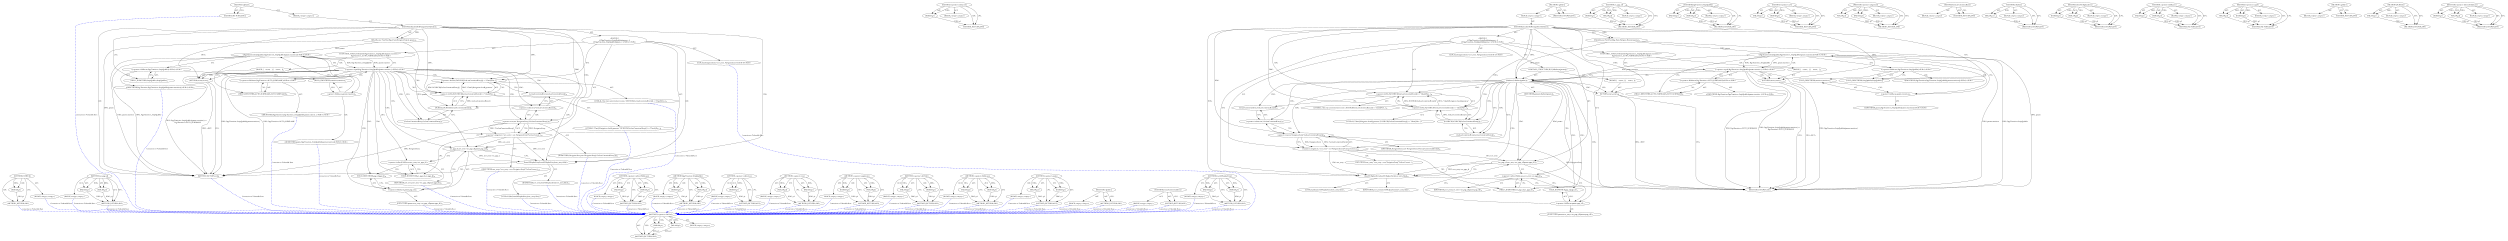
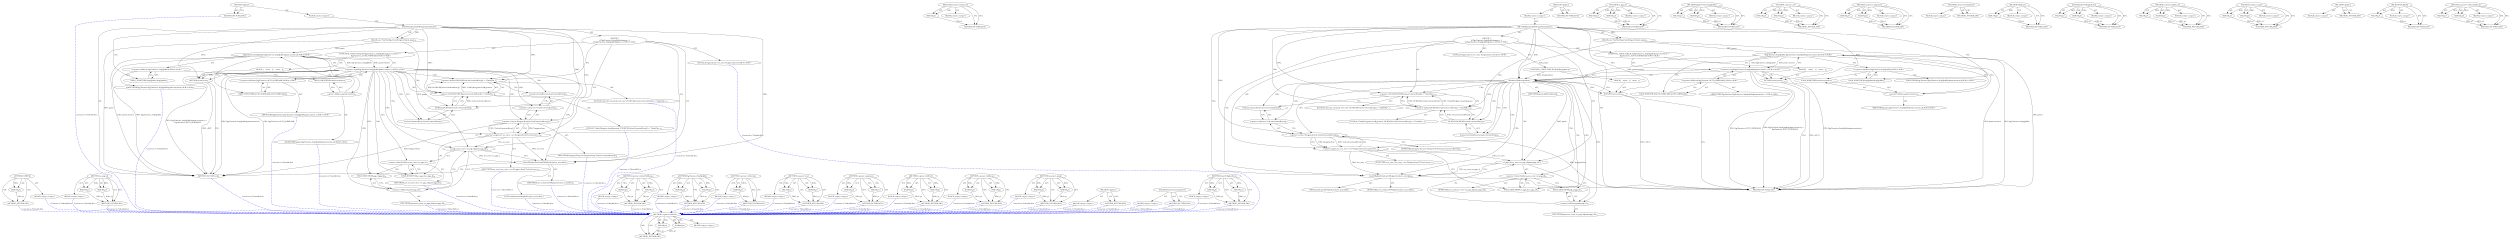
edge "(CONTROL_STRUCTURE,IF,if (IsRedirect(params)))" -> "(IsRedirect,IsRedirect(params))": label "AST: " -> "DDG: NavigationEntry"
